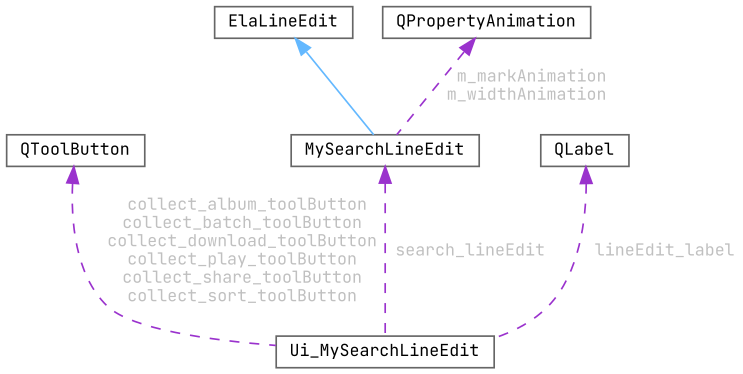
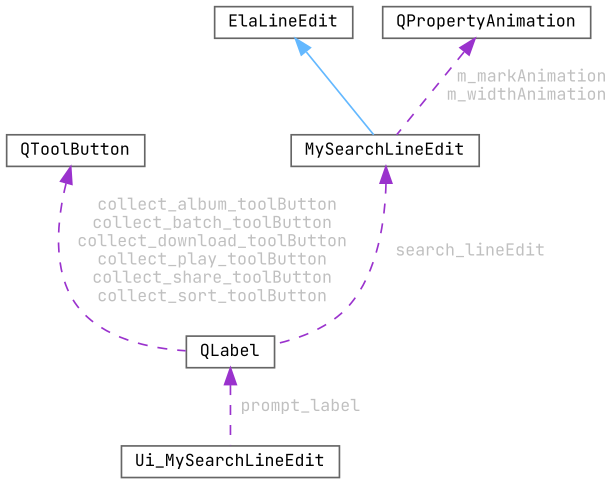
edge "Ui_MySearchLineEdit" -> "QLabel": label " lineEdit_label" -> " prompt_label"
edge "Ui_MySearchLineEdit" -> "MySearchLineEdit": now "QLabel" -> "MySearchLineEdit"
edge "Ui_MySearchLineEdit" -> "QToolButton": now "QLabel" -> "QToolButton"
